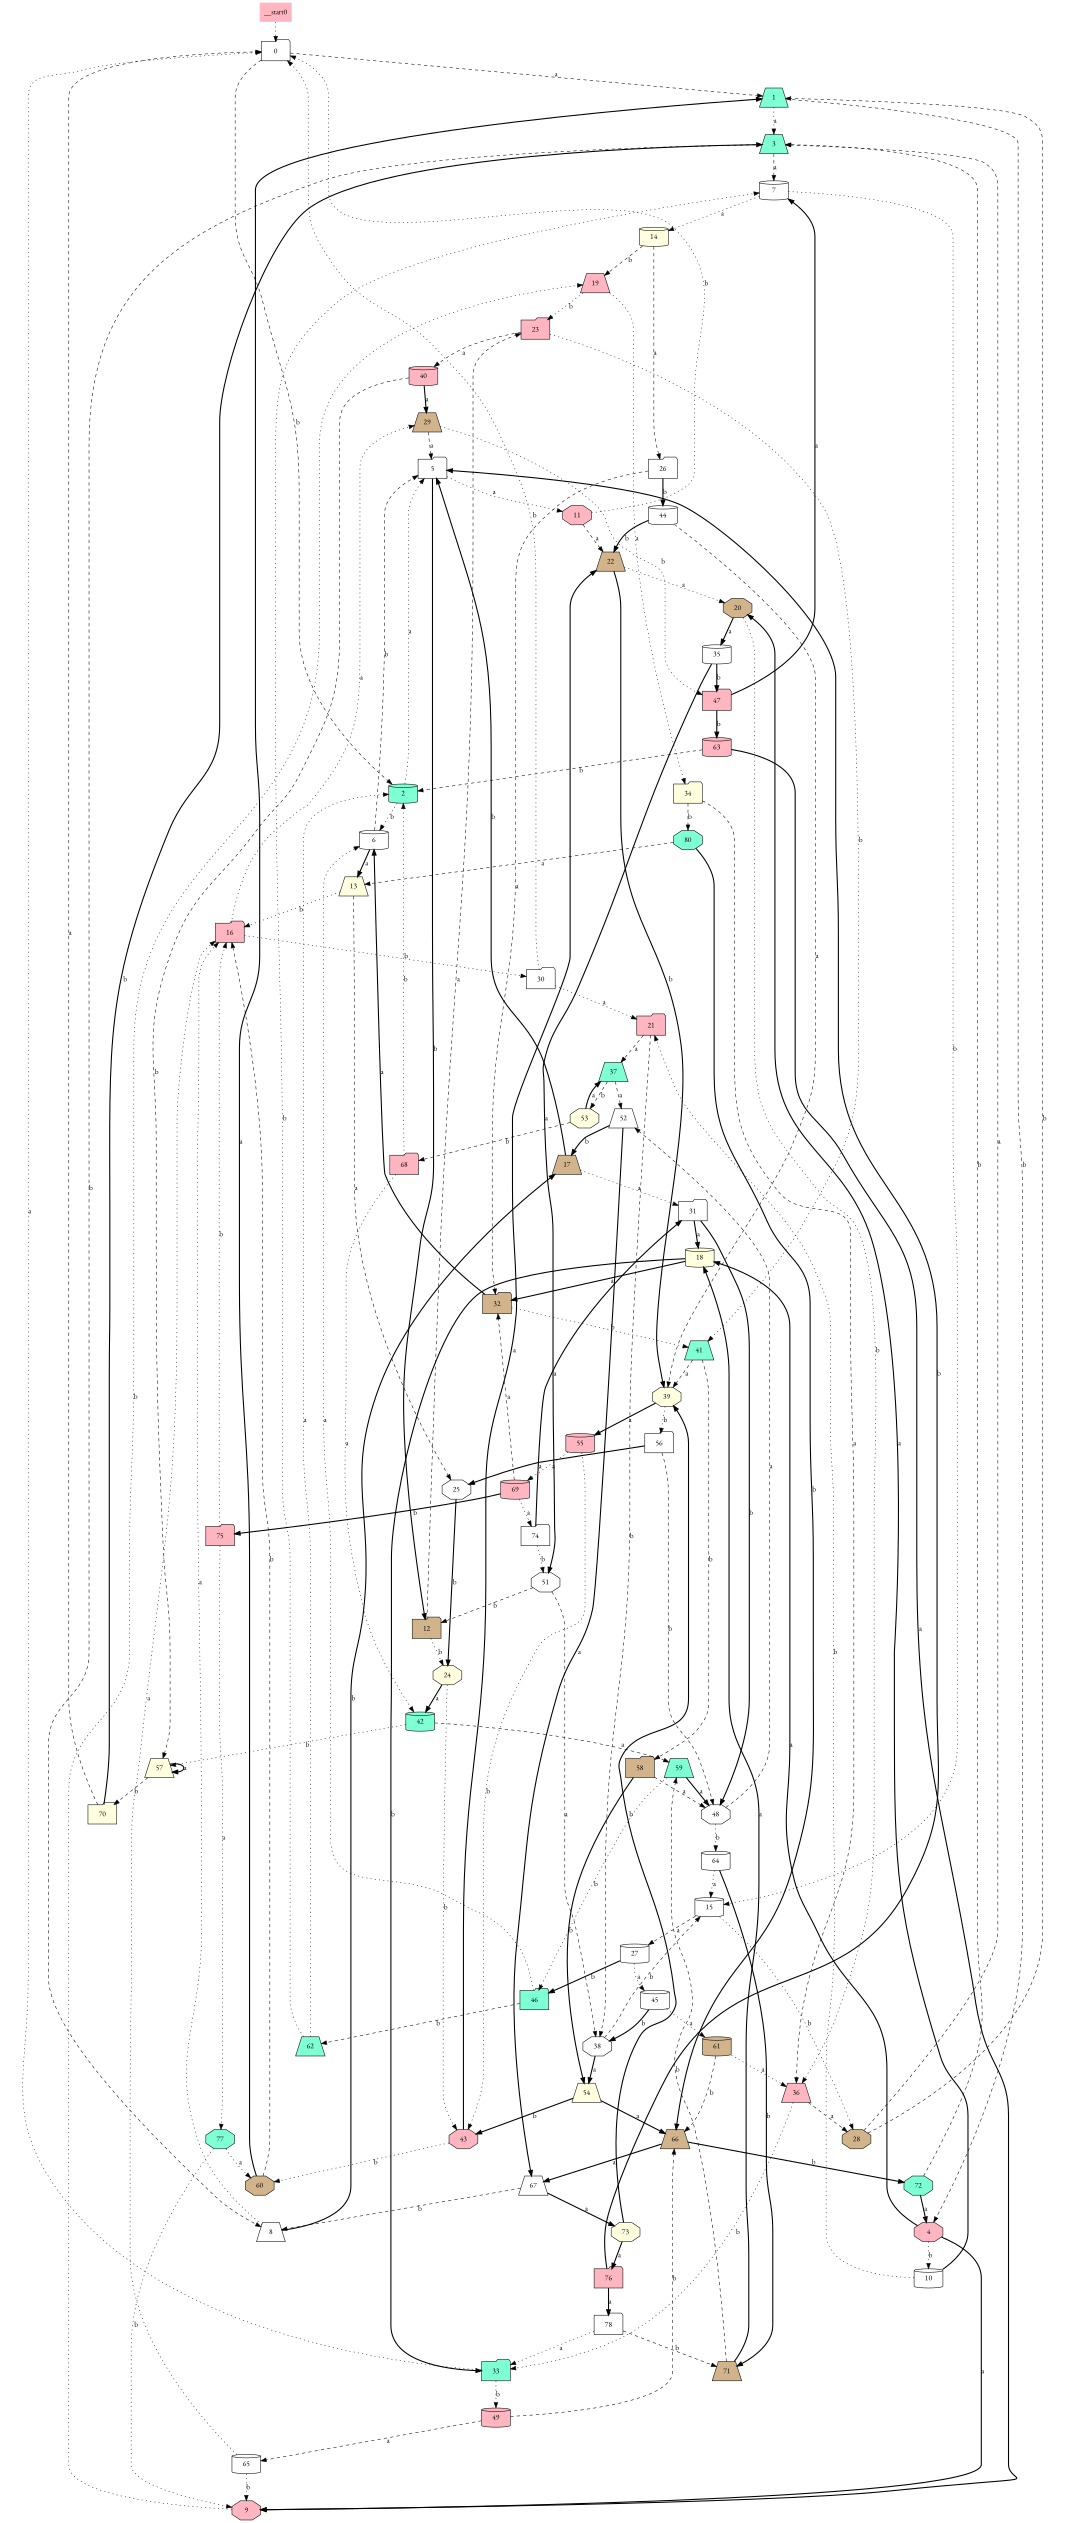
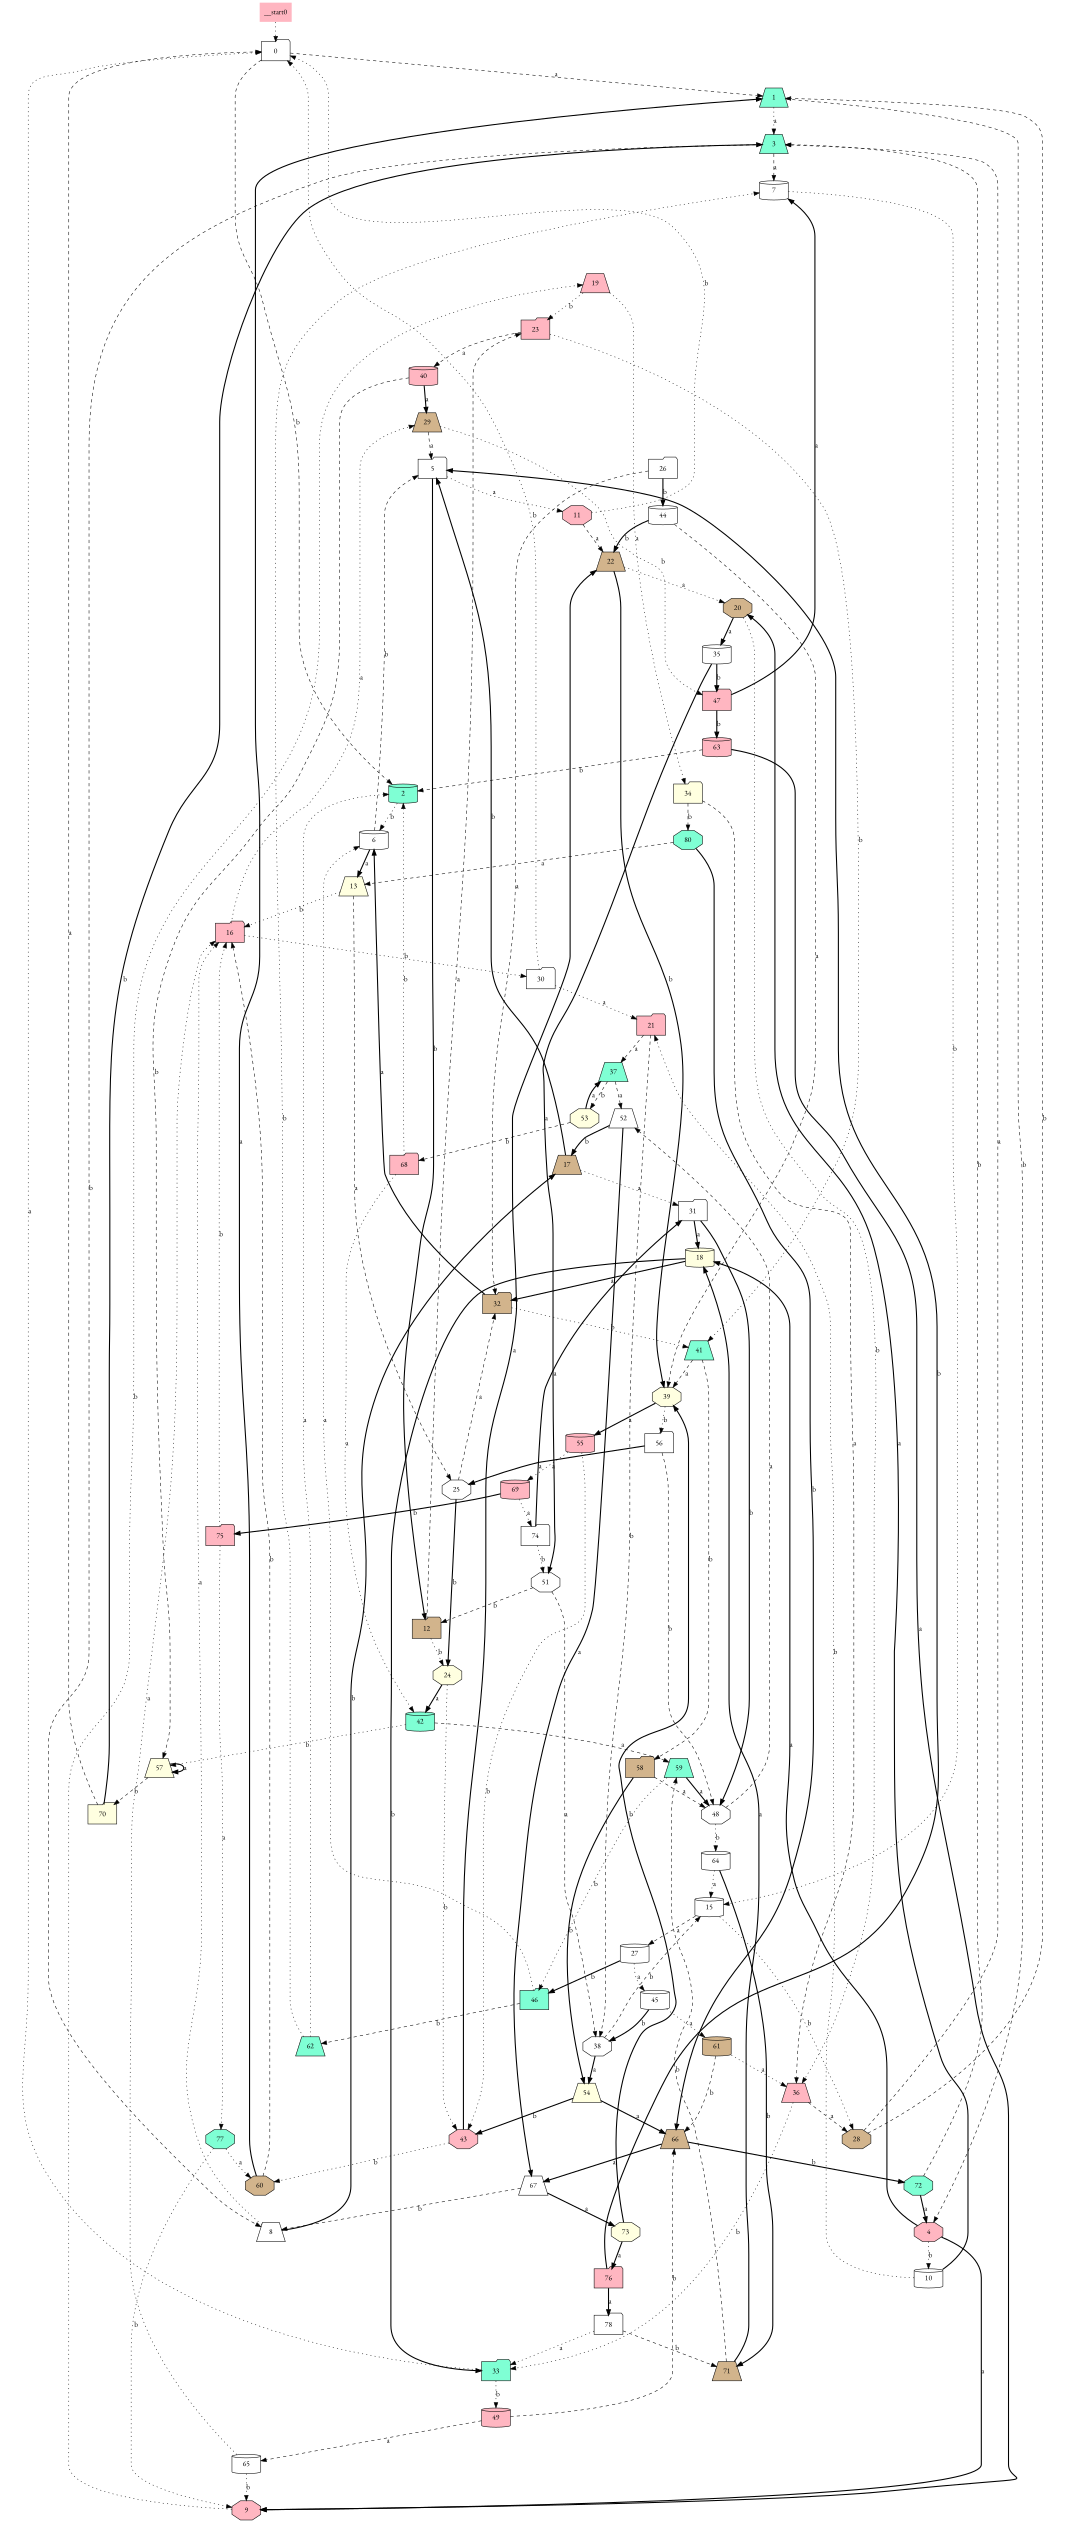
node "14": removed
edge "2" -> "5": removed, label "a"
edge "69" -> "32": now "25" -> "32"
